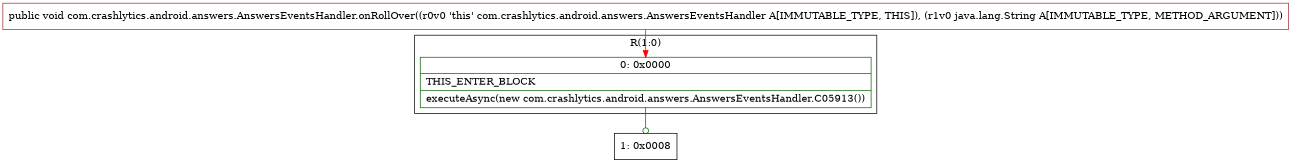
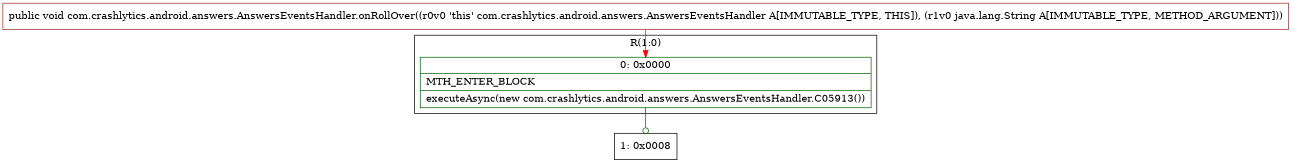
node "0: 0x0000": text "THIS_ENTER_BLOCK" -> "MTH_ENTER_BLOCK"
